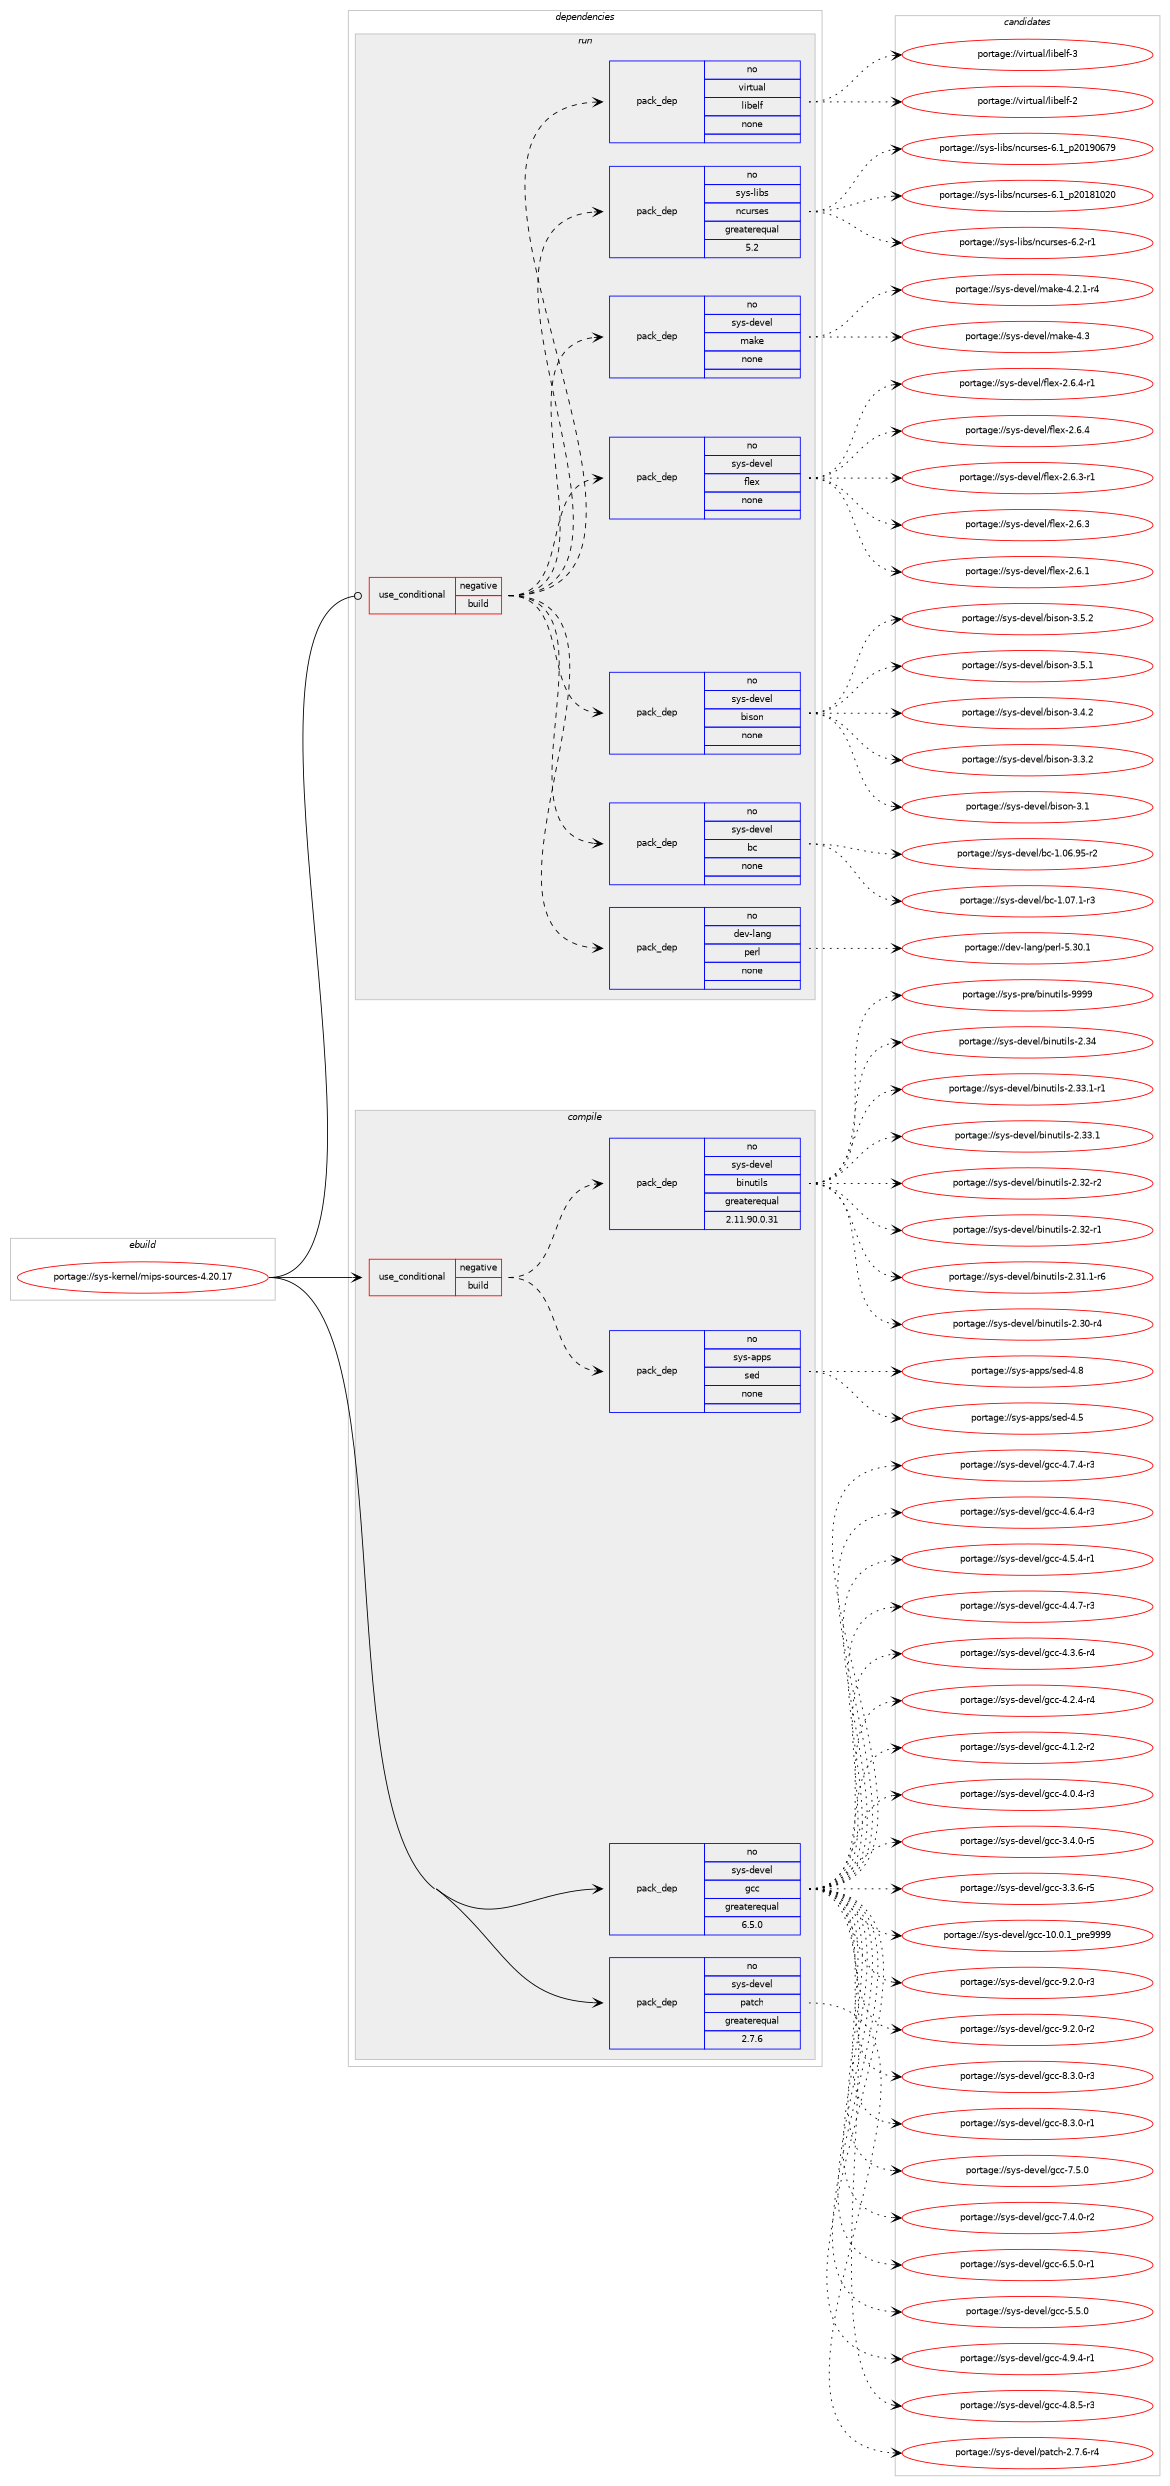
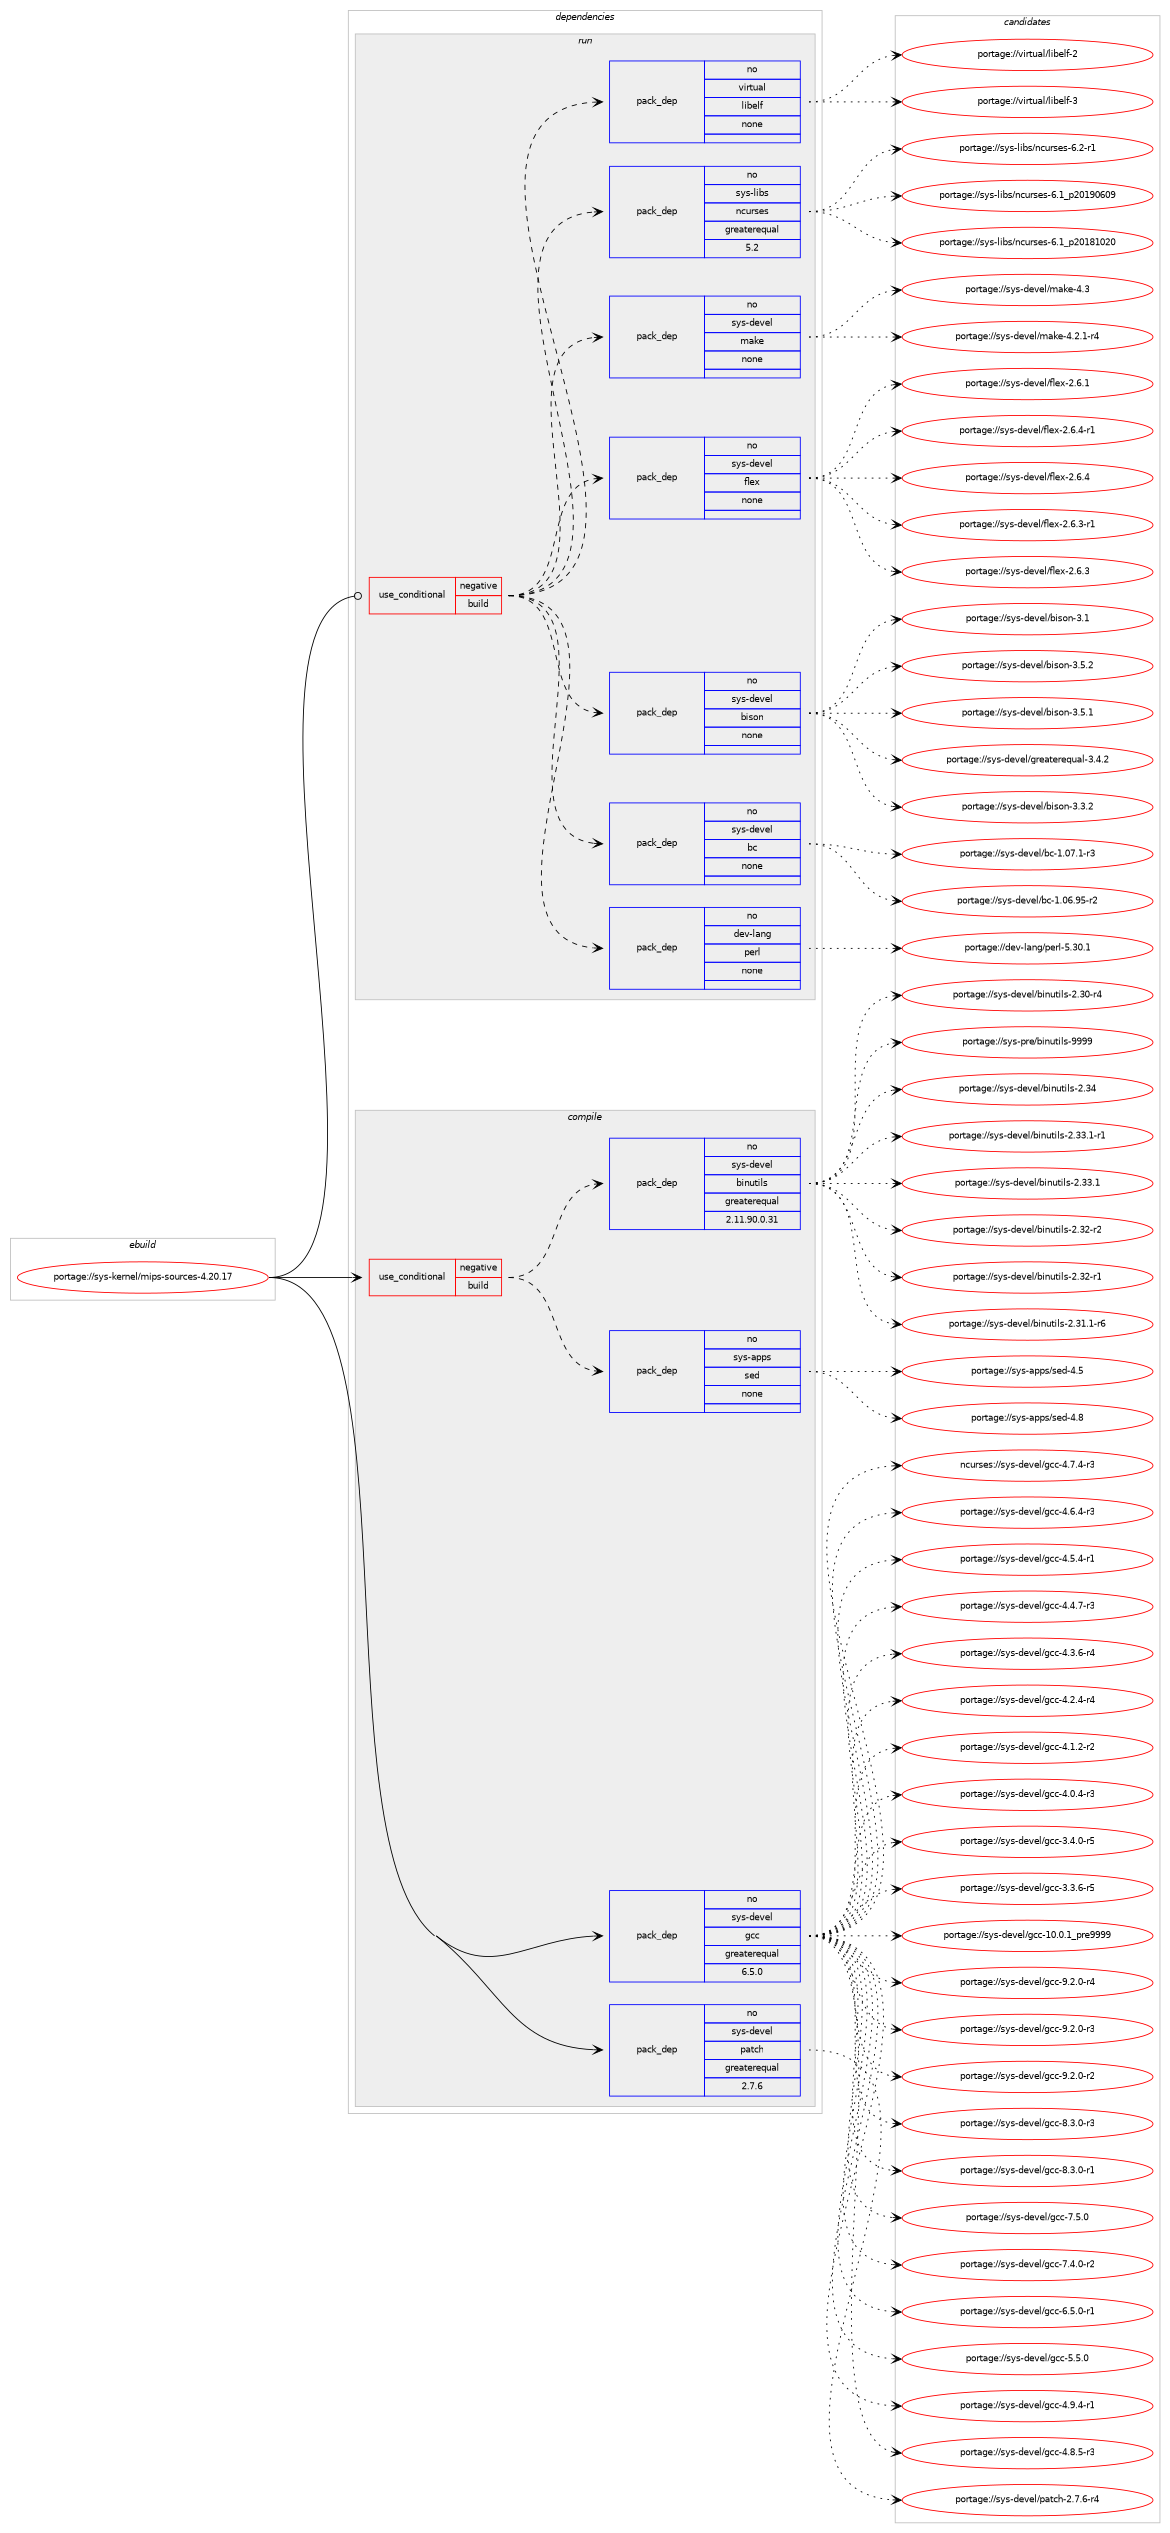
node "portage://sys-libs/ncurses-6.1_p20190679": label "portage://sys-libs/ncurses-6.1_p20190679" -> "portage://sys-libs/ncurses-6.1_p20190609"
node "portage://sys-devel/bison-3.4.2": label "portage://sys-devel/bison-3.4.2" -> "portage://sys-devel/greaterequal-3.4.2"
node "portage://sys-devel/gcc-4.7.4-r3": label "portage://sys-devel/gcc-4.7.4-r3" -> "ncurses://sys-devel/gcc-4.7.4-r3"
node "portage://sys-devel/gcc-9.2.0-r4": added
